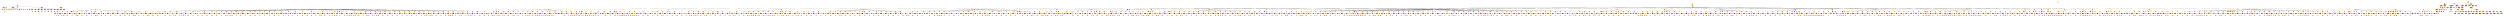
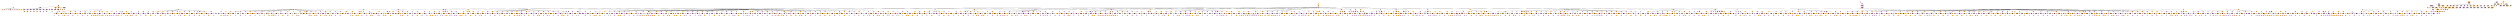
node "profileDesc": removed
